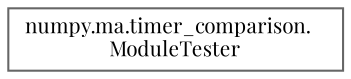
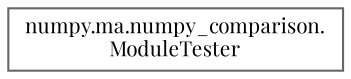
node "numpy.ma.timer_comparison. ModuleTester": label "numpy.ma.timer_comparison. ModuleTester" -> "numpy.ma.numpy_comparison. ModuleTester"
